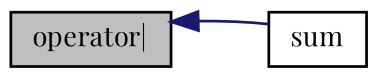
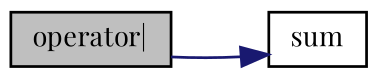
edge "sum" -> "operator|": reversed
